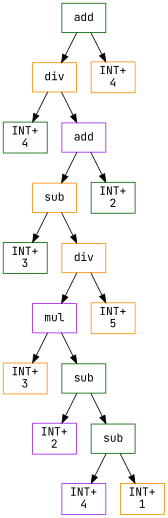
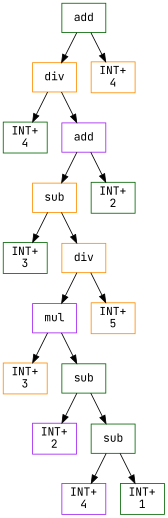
node "INT+ 1": color darkorange -> darkgreen
